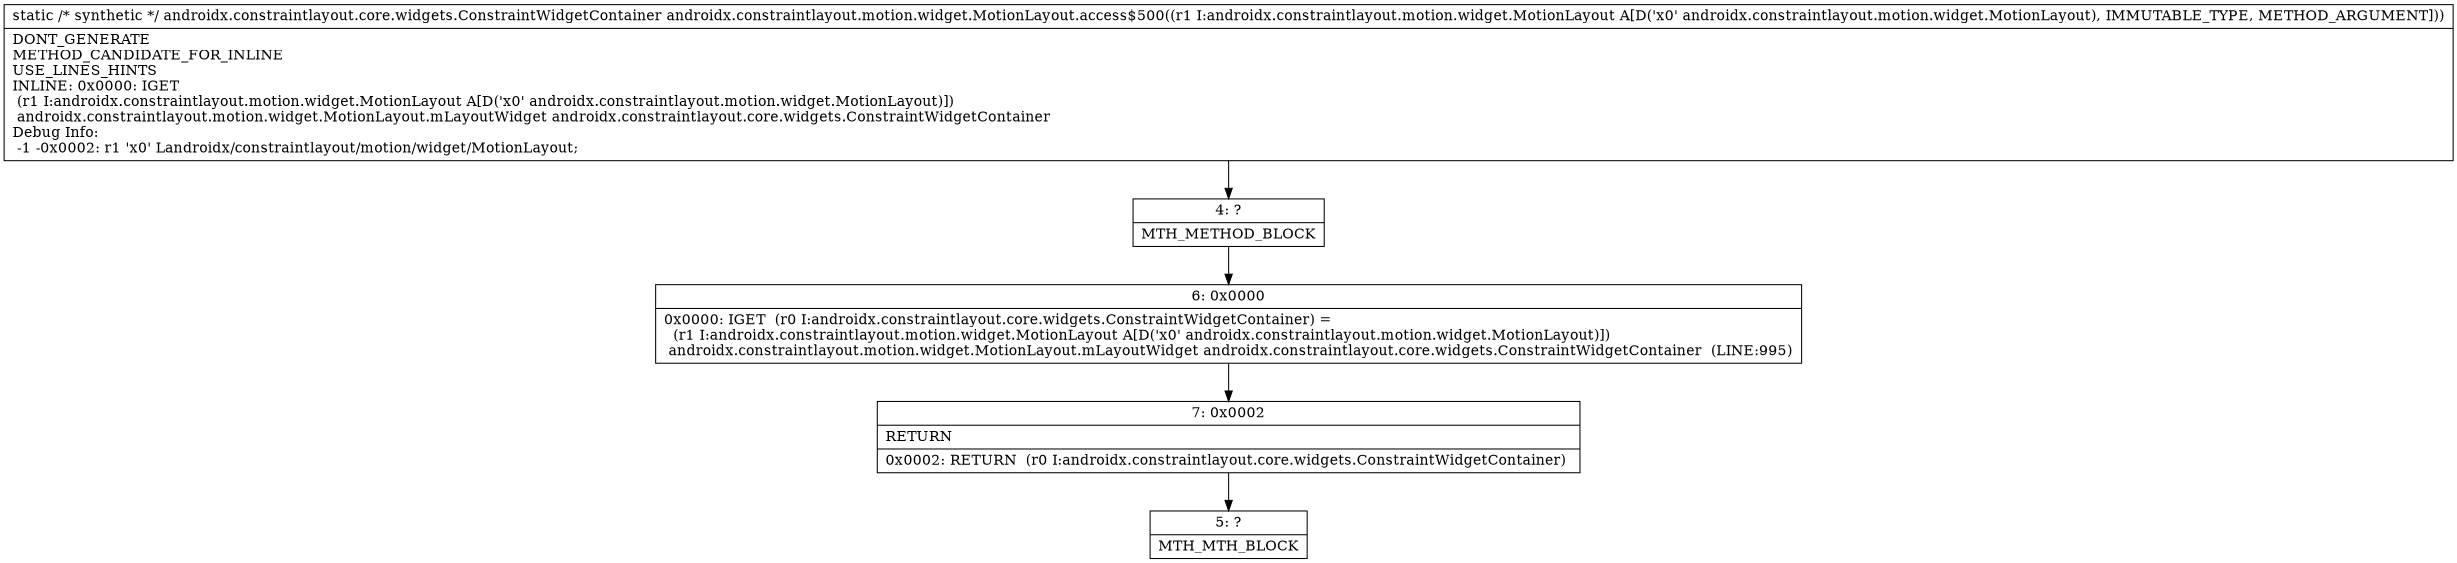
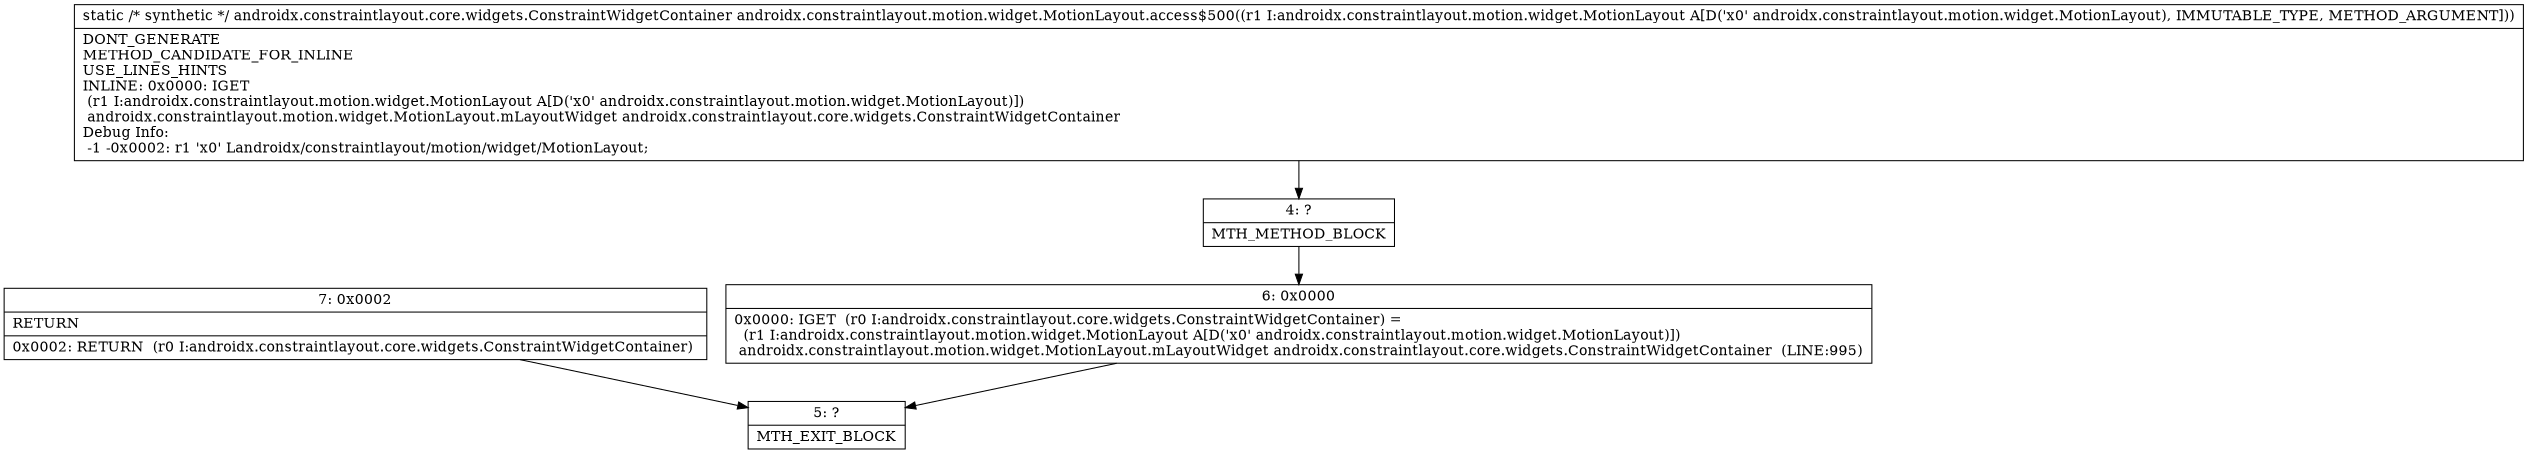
edge "6: 0x0000" -> "7: 0x0002": now "6: 0x0000" -> "5: ?"
node "5: ?": text "MTH_MTH_BLOCK" -> "MTH_EXIT_BLOCK"
